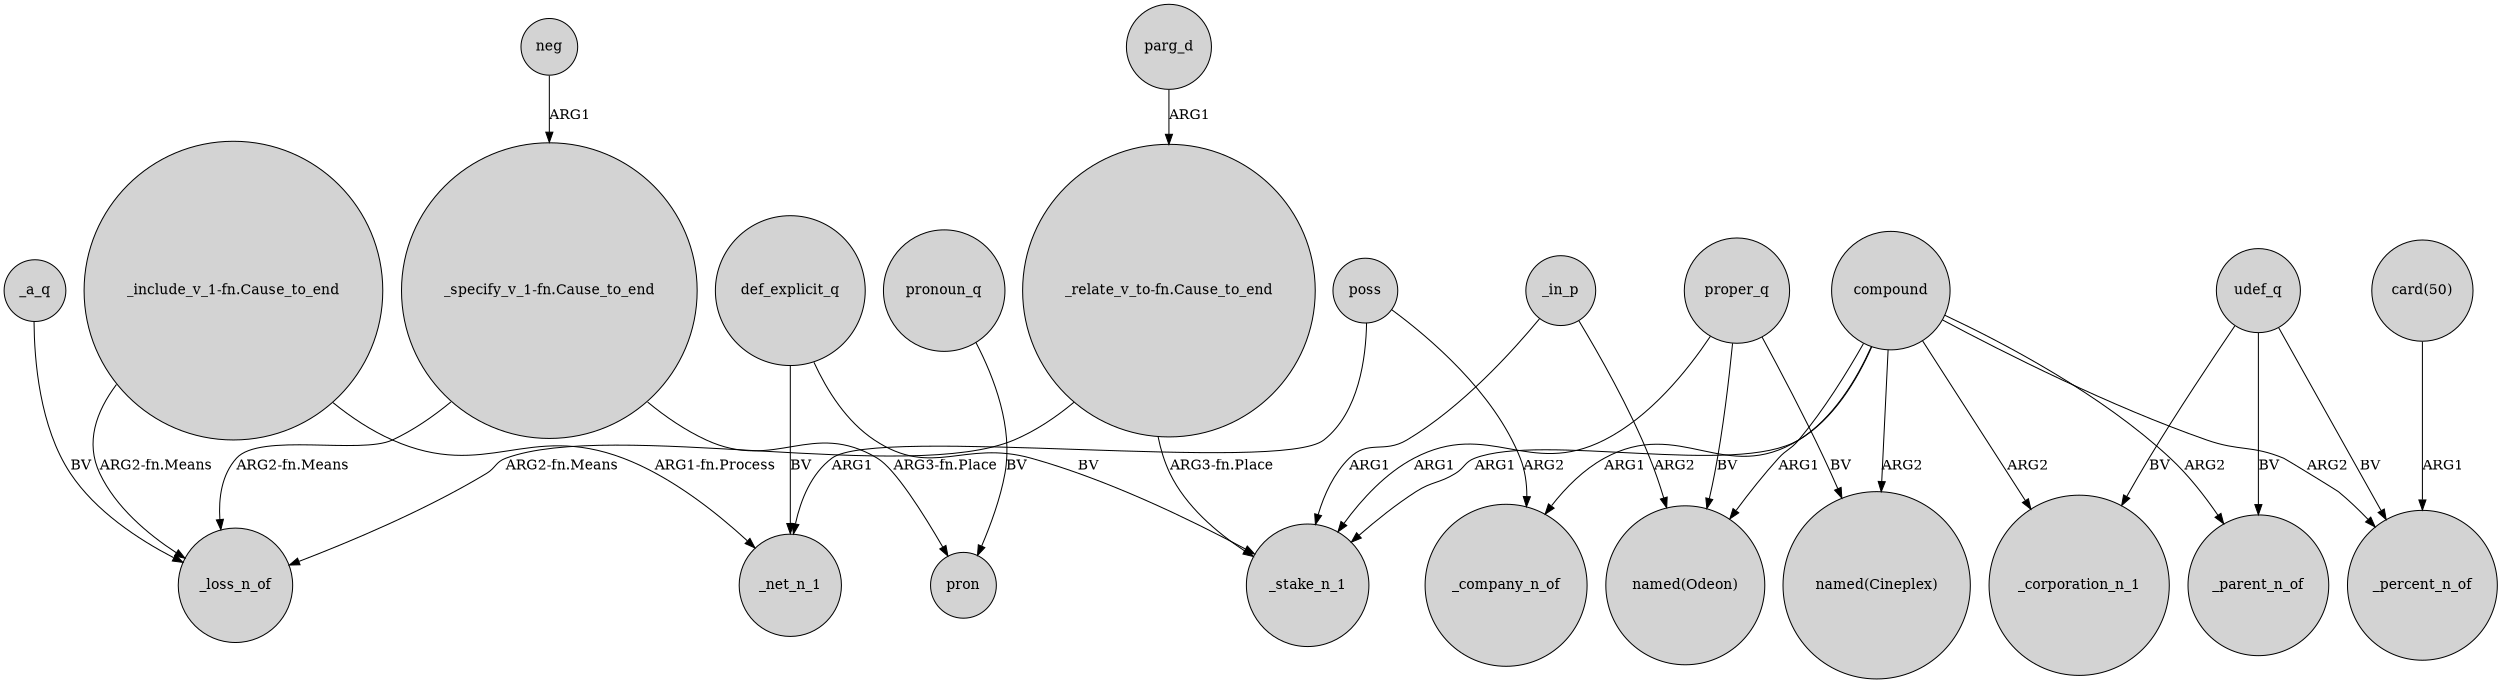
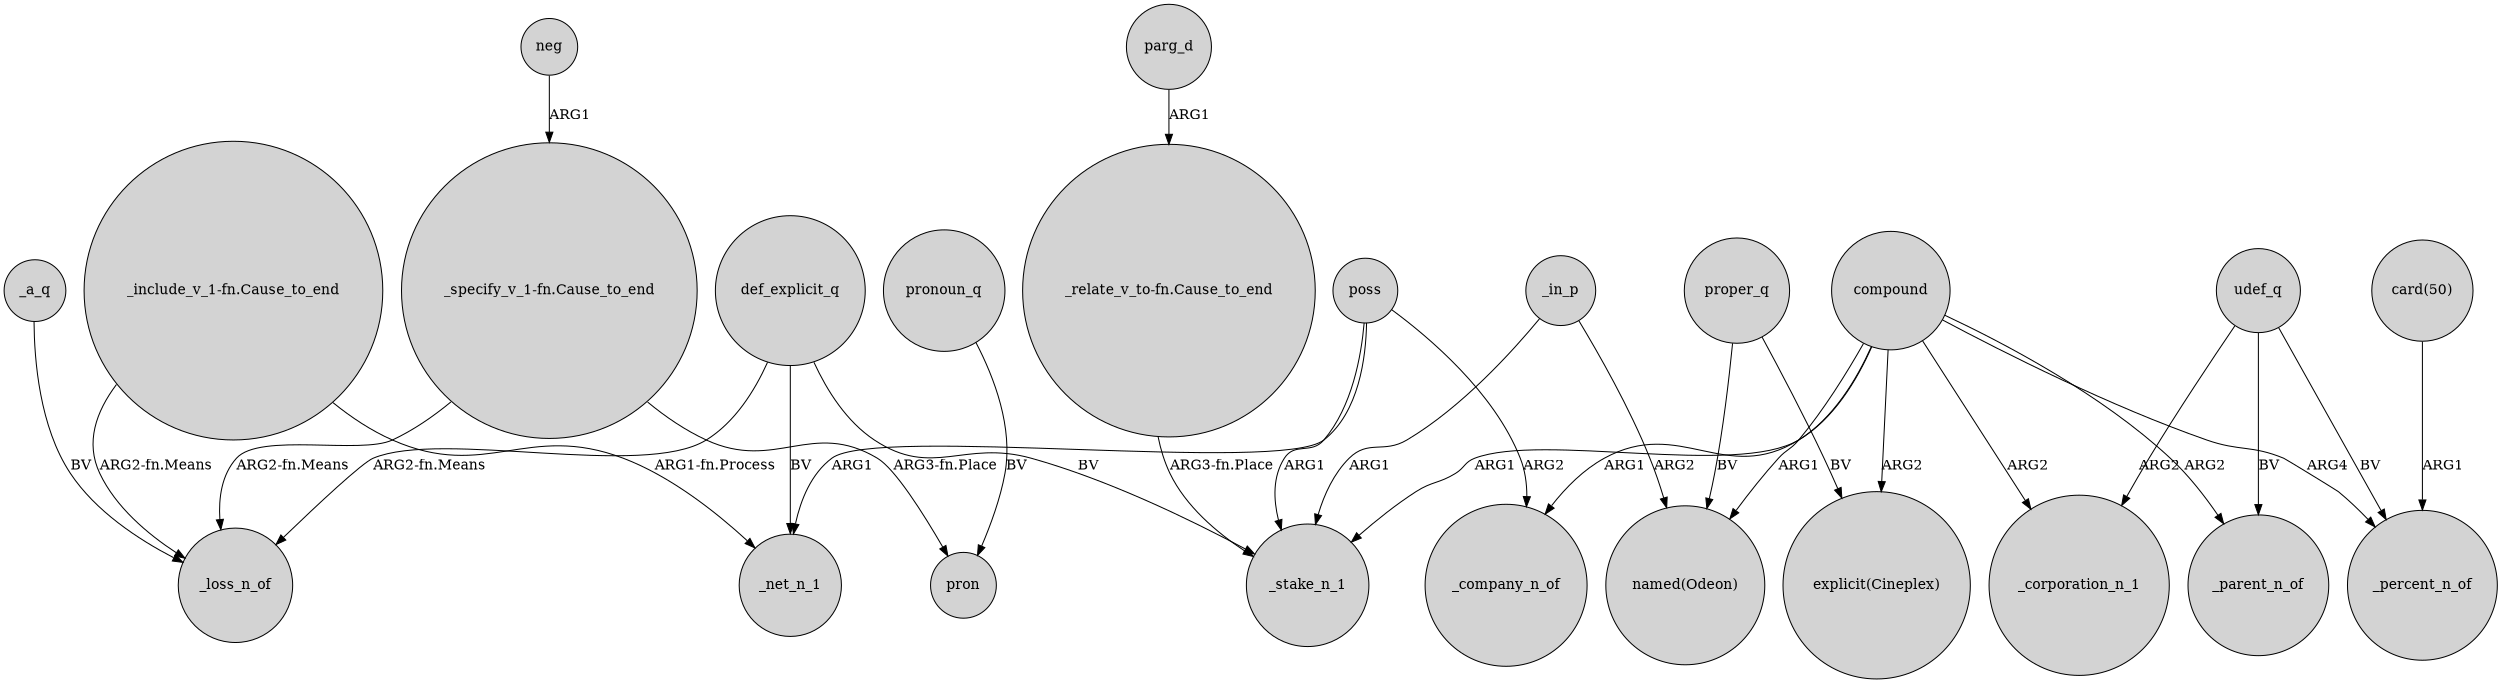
edge "proper_q" -> "_stake_n_1": now "poss" -> "_stake_n_1"
edge "_relate_v_to-fn.Cause_to_end" -> "_loss_n_of": now "def_explicit_q" -> "_loss_n_of"
edge "udef_q" -> "_corporation_n_1": label "BV" -> "ARG2"
edge "compound" -> "_percent_n_of": label "ARG2" -> "ARG4"
node "named(Cineplex)": label "named(Cineplex)" -> "explicit(Cineplex)"
